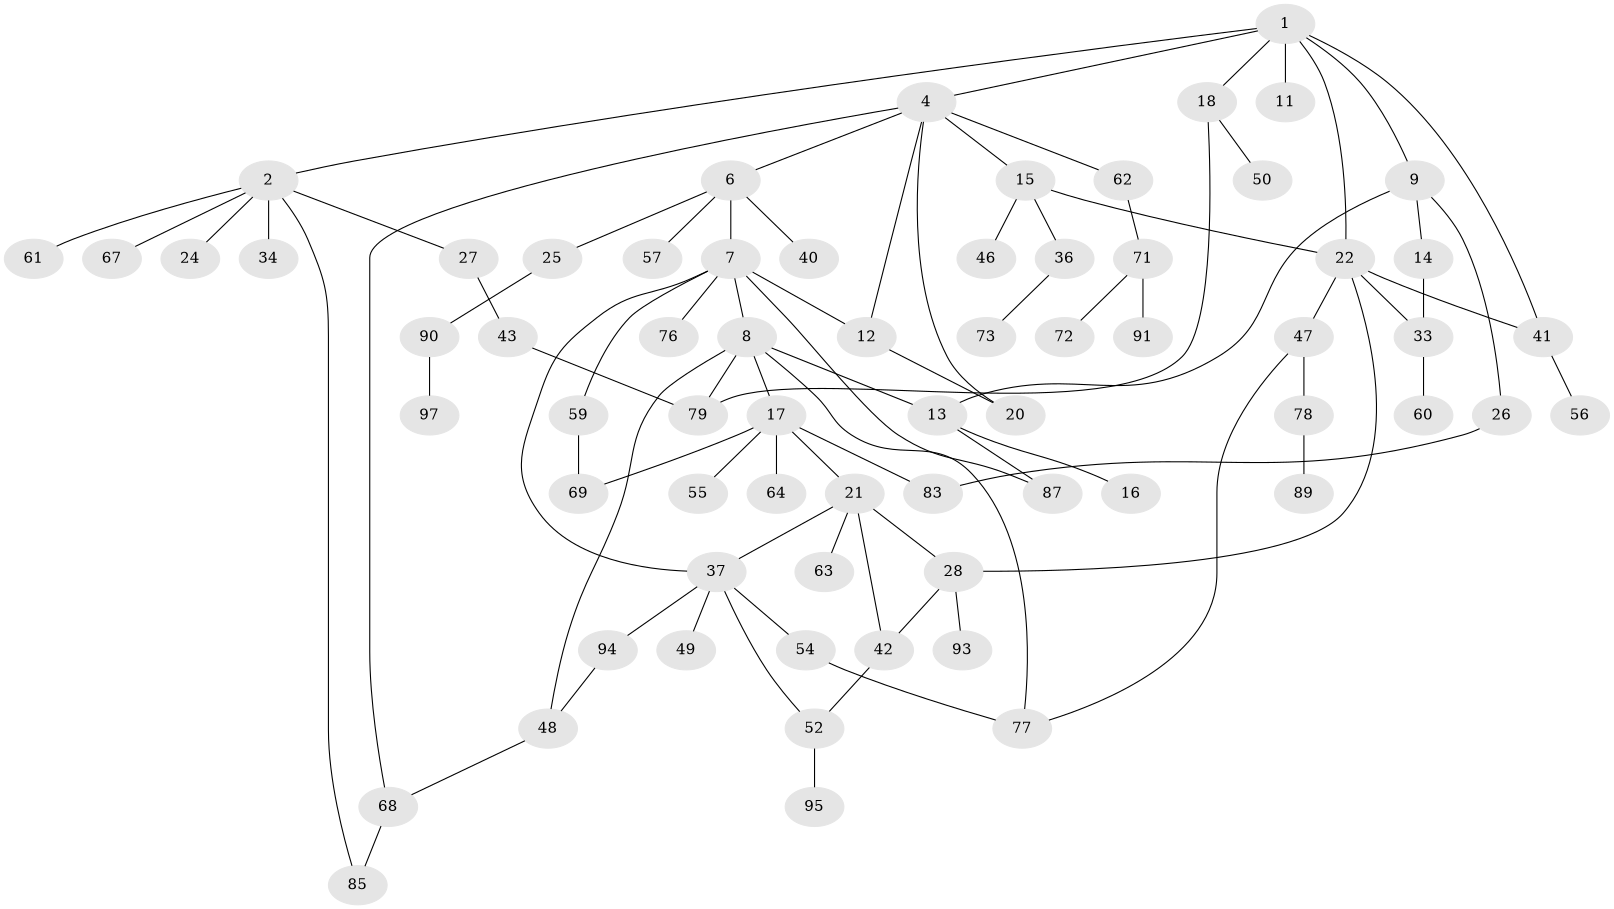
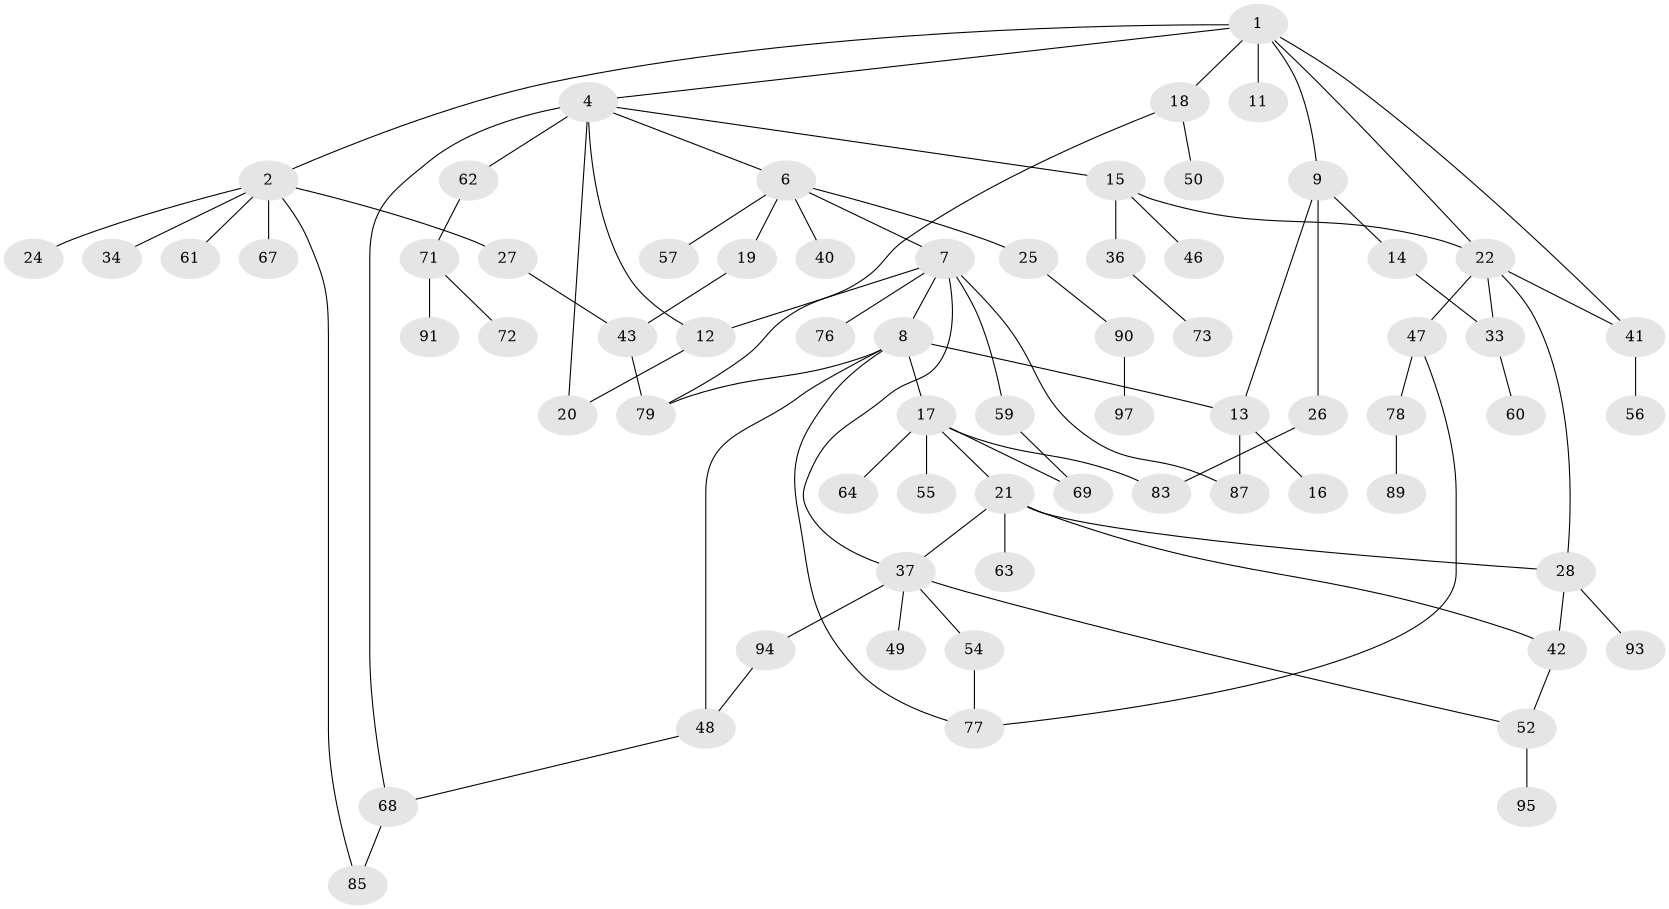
node "19": added
